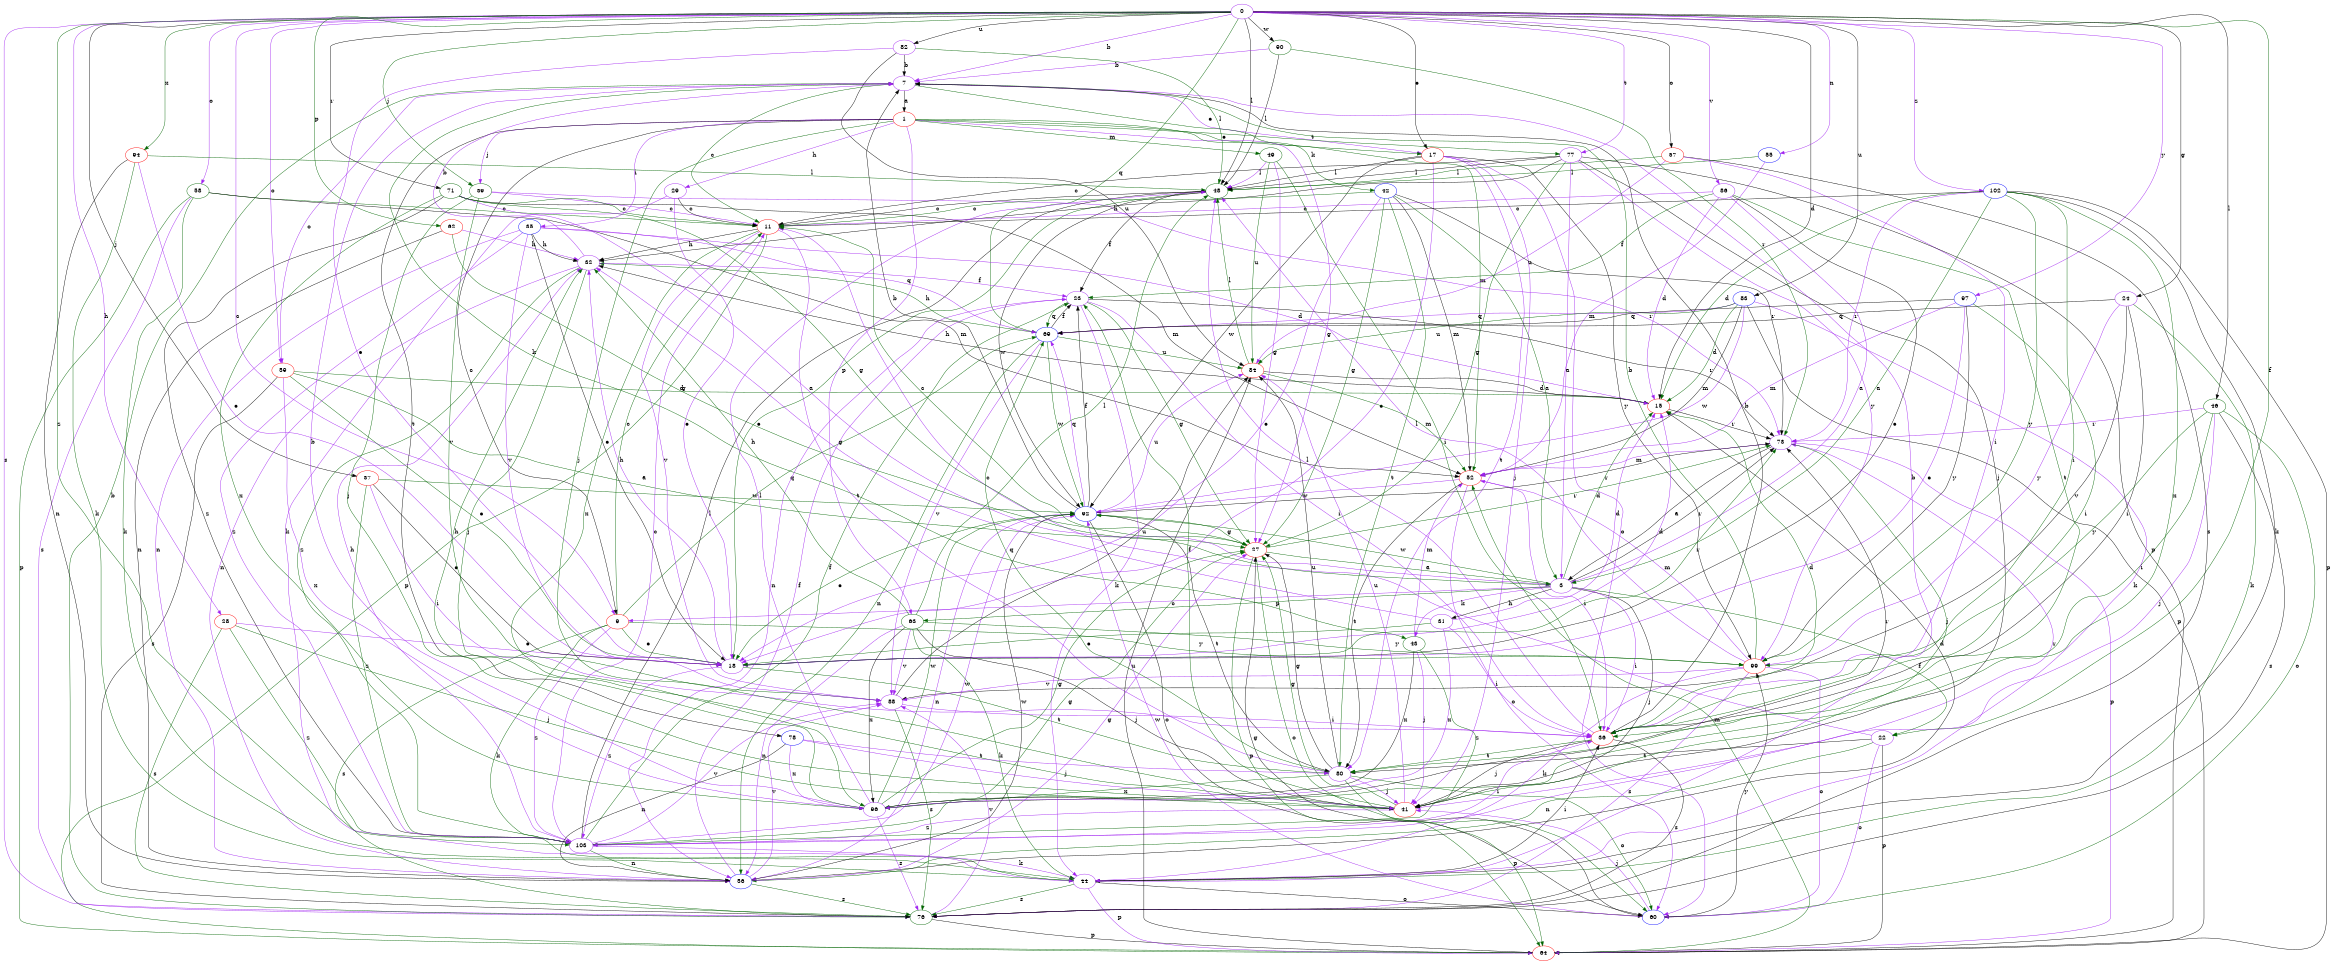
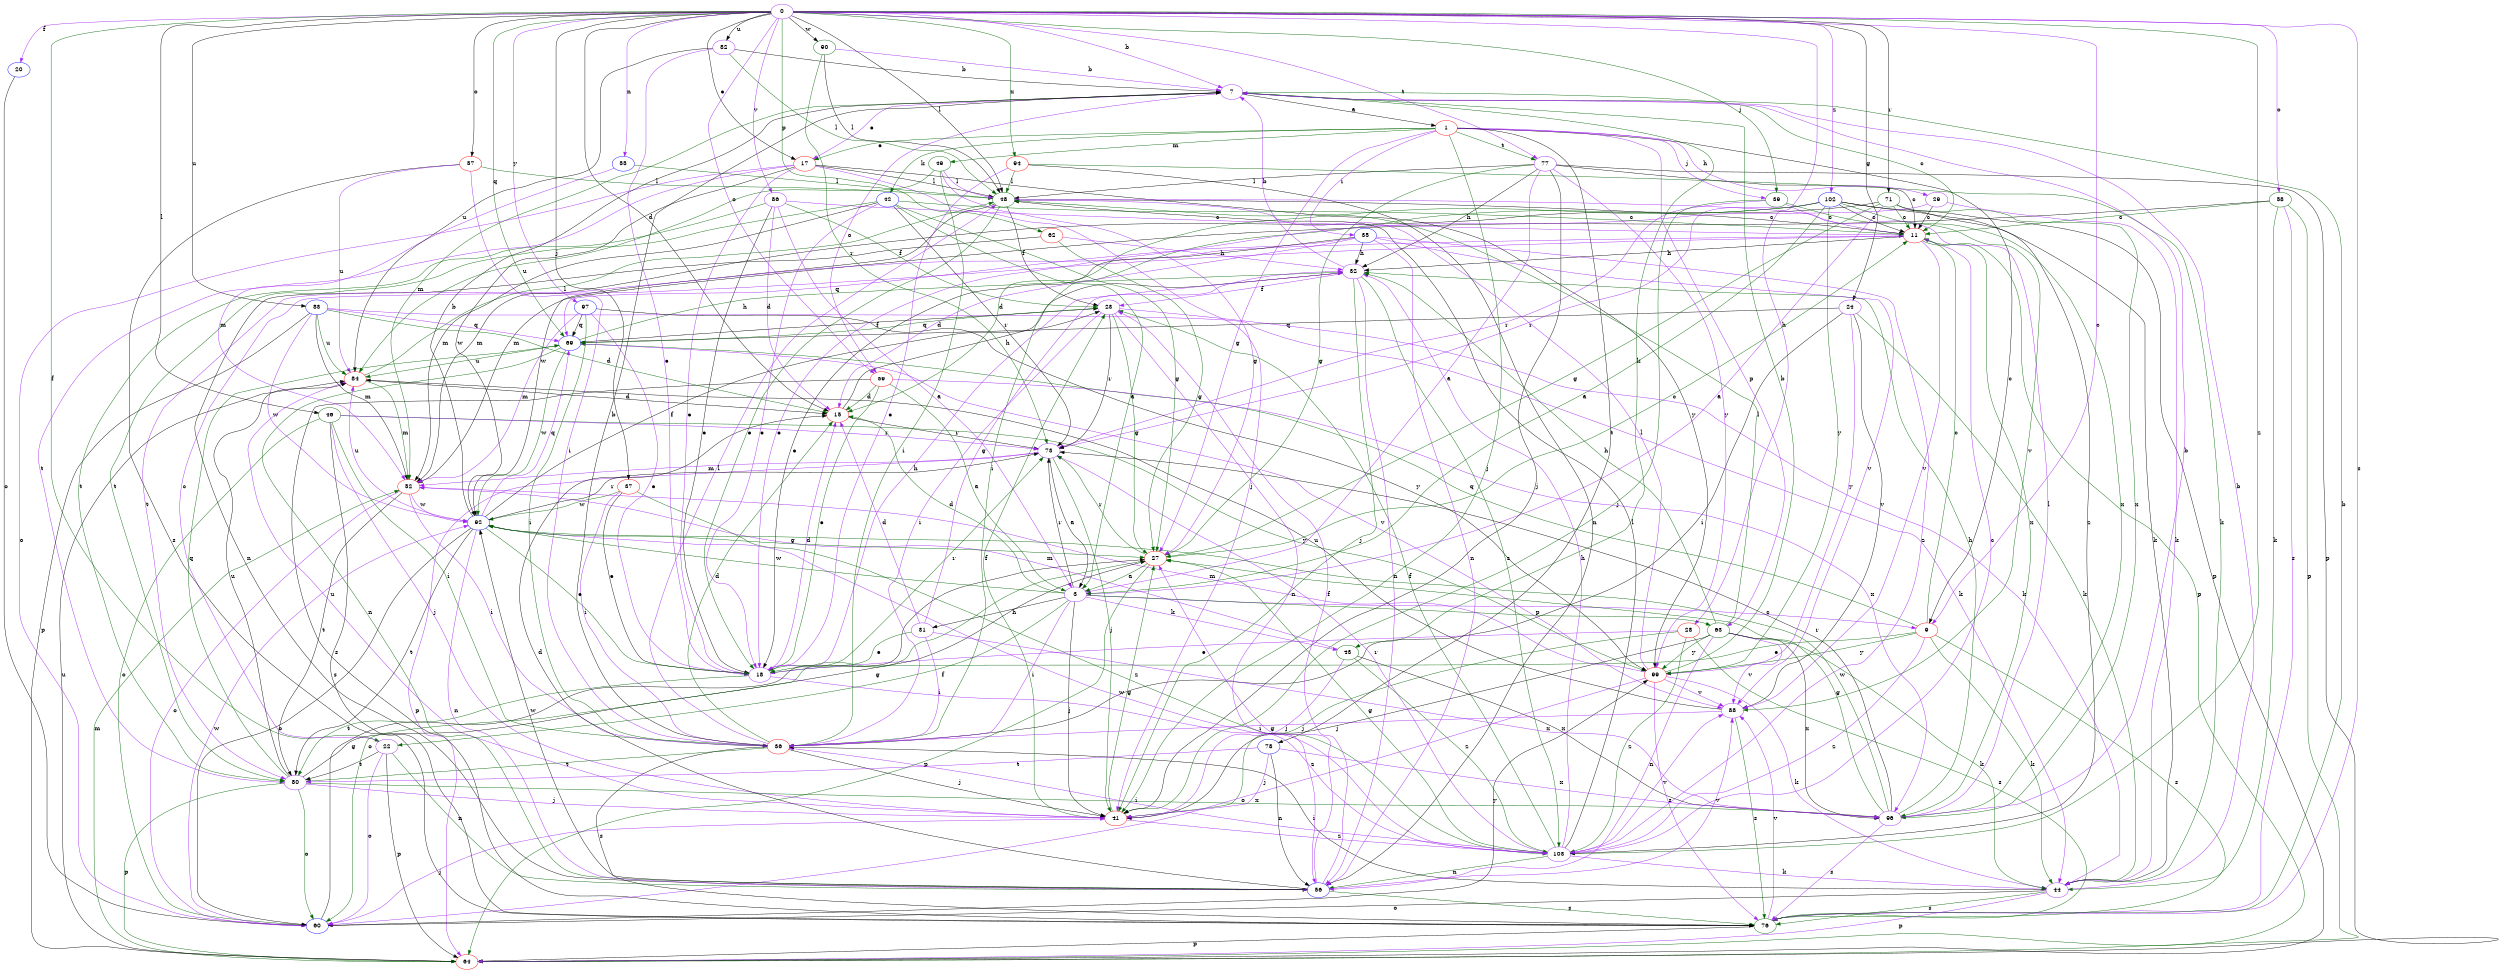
node "20": added
